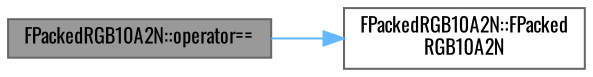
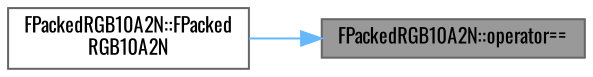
edge "FPackedRGB10A2N::operator==" -> "FPackedRGB10A2N::FPacked RGB10A2N": reversed
